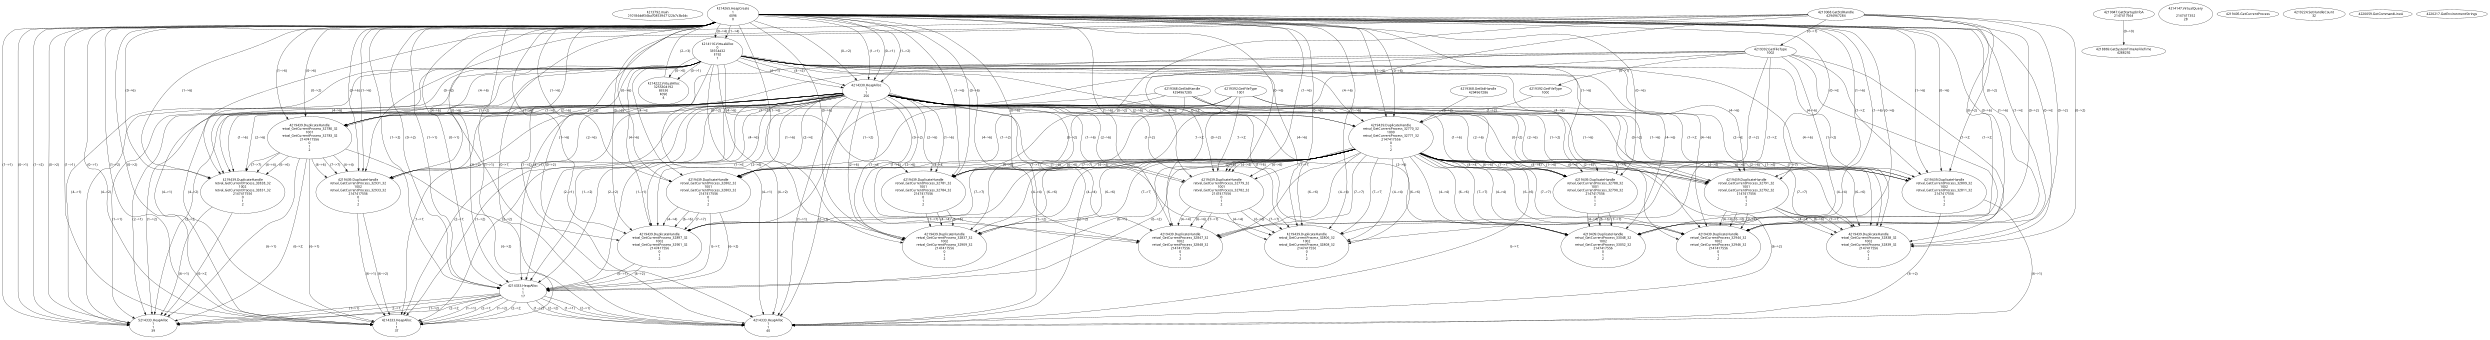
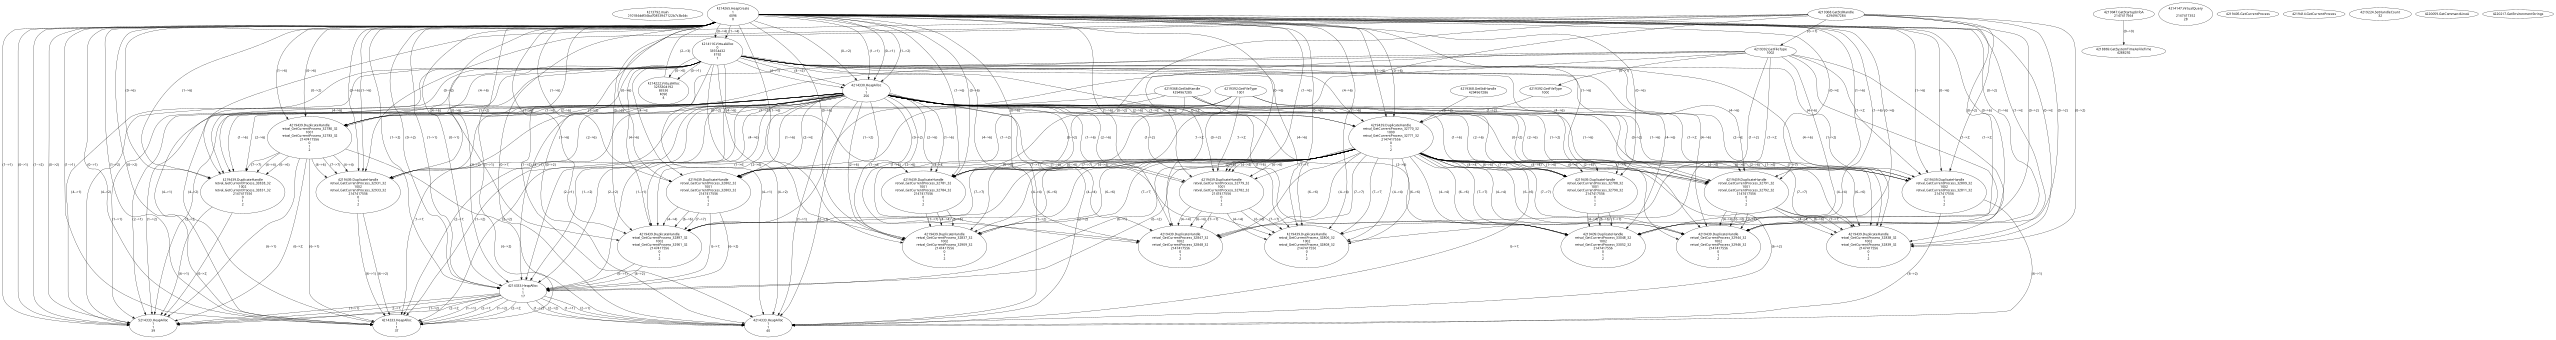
node "4219414.GetCurrentProcess": added
